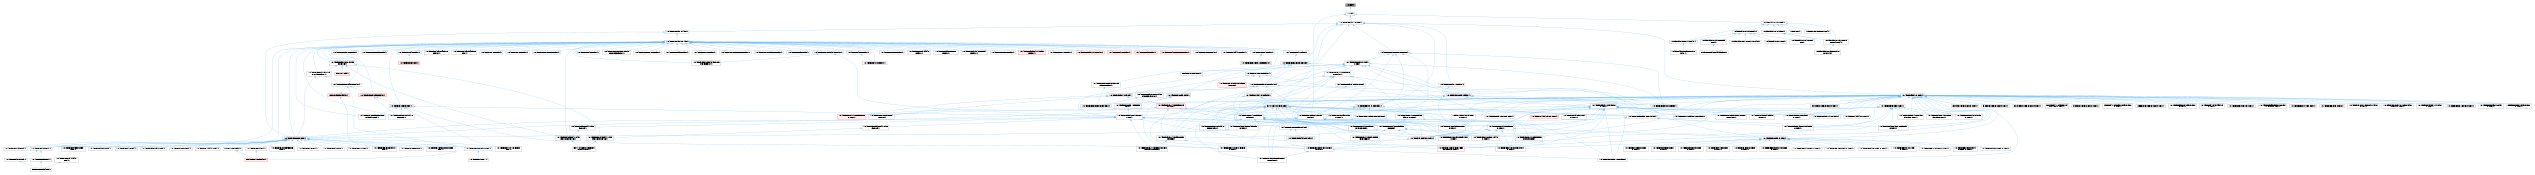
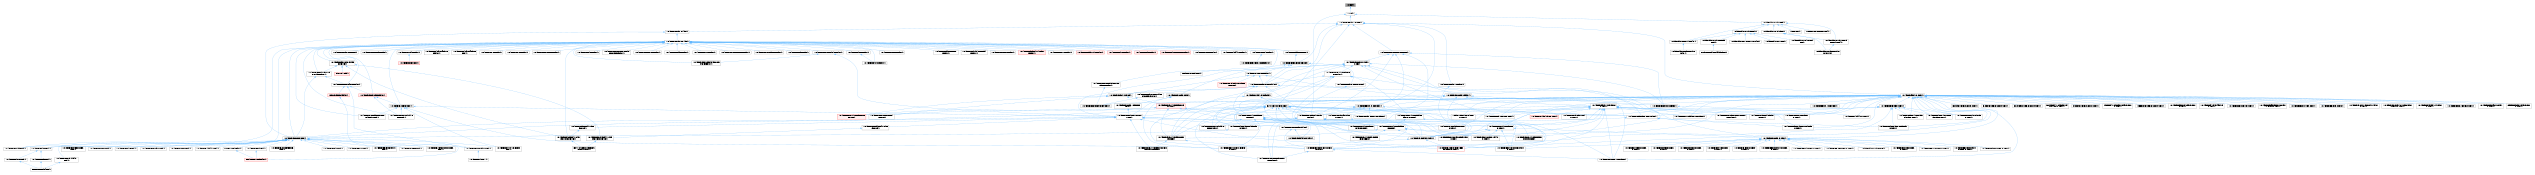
node "MovieSceneLevelVisibility Section.h": removed
node "MovieSceneEntityLedger.h": label "MovieSceneEntityLedger.h" -> "MovieSceneObjectProperty.h"
edge "MovieScene3DTransformSection.h" -> "ISequencerTrackEditor.h": reversed
edge "MovieSceneBlenderSystemHelper.h" -> "MovieScenePropertyRegistry.h": now "MovieScenePropertyComponent Handler.h" -> "MovieScenePropertyRegistry.h"
node "StringChannelEvaluatorSystem.h": label "StringChannelEvaluatorSystem.h" -> "MovieSceneEntityInstantiator.h"
node "MovieScenePreAnimatedCapture System.h": label "MovieScenePreAnimatedCapture System.h" -> "MovieScenePreAnimatedCapture Source.h"
node "MovieSceneBoundSceneComponent.h": label "MovieSceneBoundSceneComponent.h" -> "MovieSceneEntityFactoryTemplates.h"
node "MovieSceneStitchAnimSystem.h": removed
edge "MovieScenePiecewiseEnumBlender System.h" -> "MovieSceneBlenderSystem.h": now "MovieScenePiecewiseEnumBlender System.h" -> "MovieScenePartialProperties.h"
node "MovieSceneByteTrack.h": removed
node "MovieSceneColorPropertySystem.h": label "MovieSceneColorPropertySystem.h" -> "WorldPartitionRuntimeLevel.h"
node "IMovieSceneEntityProvider System.h": label "IMovieSceneEntityProvider System.h" -> "MovieSceneDoubleProperty System.h"
